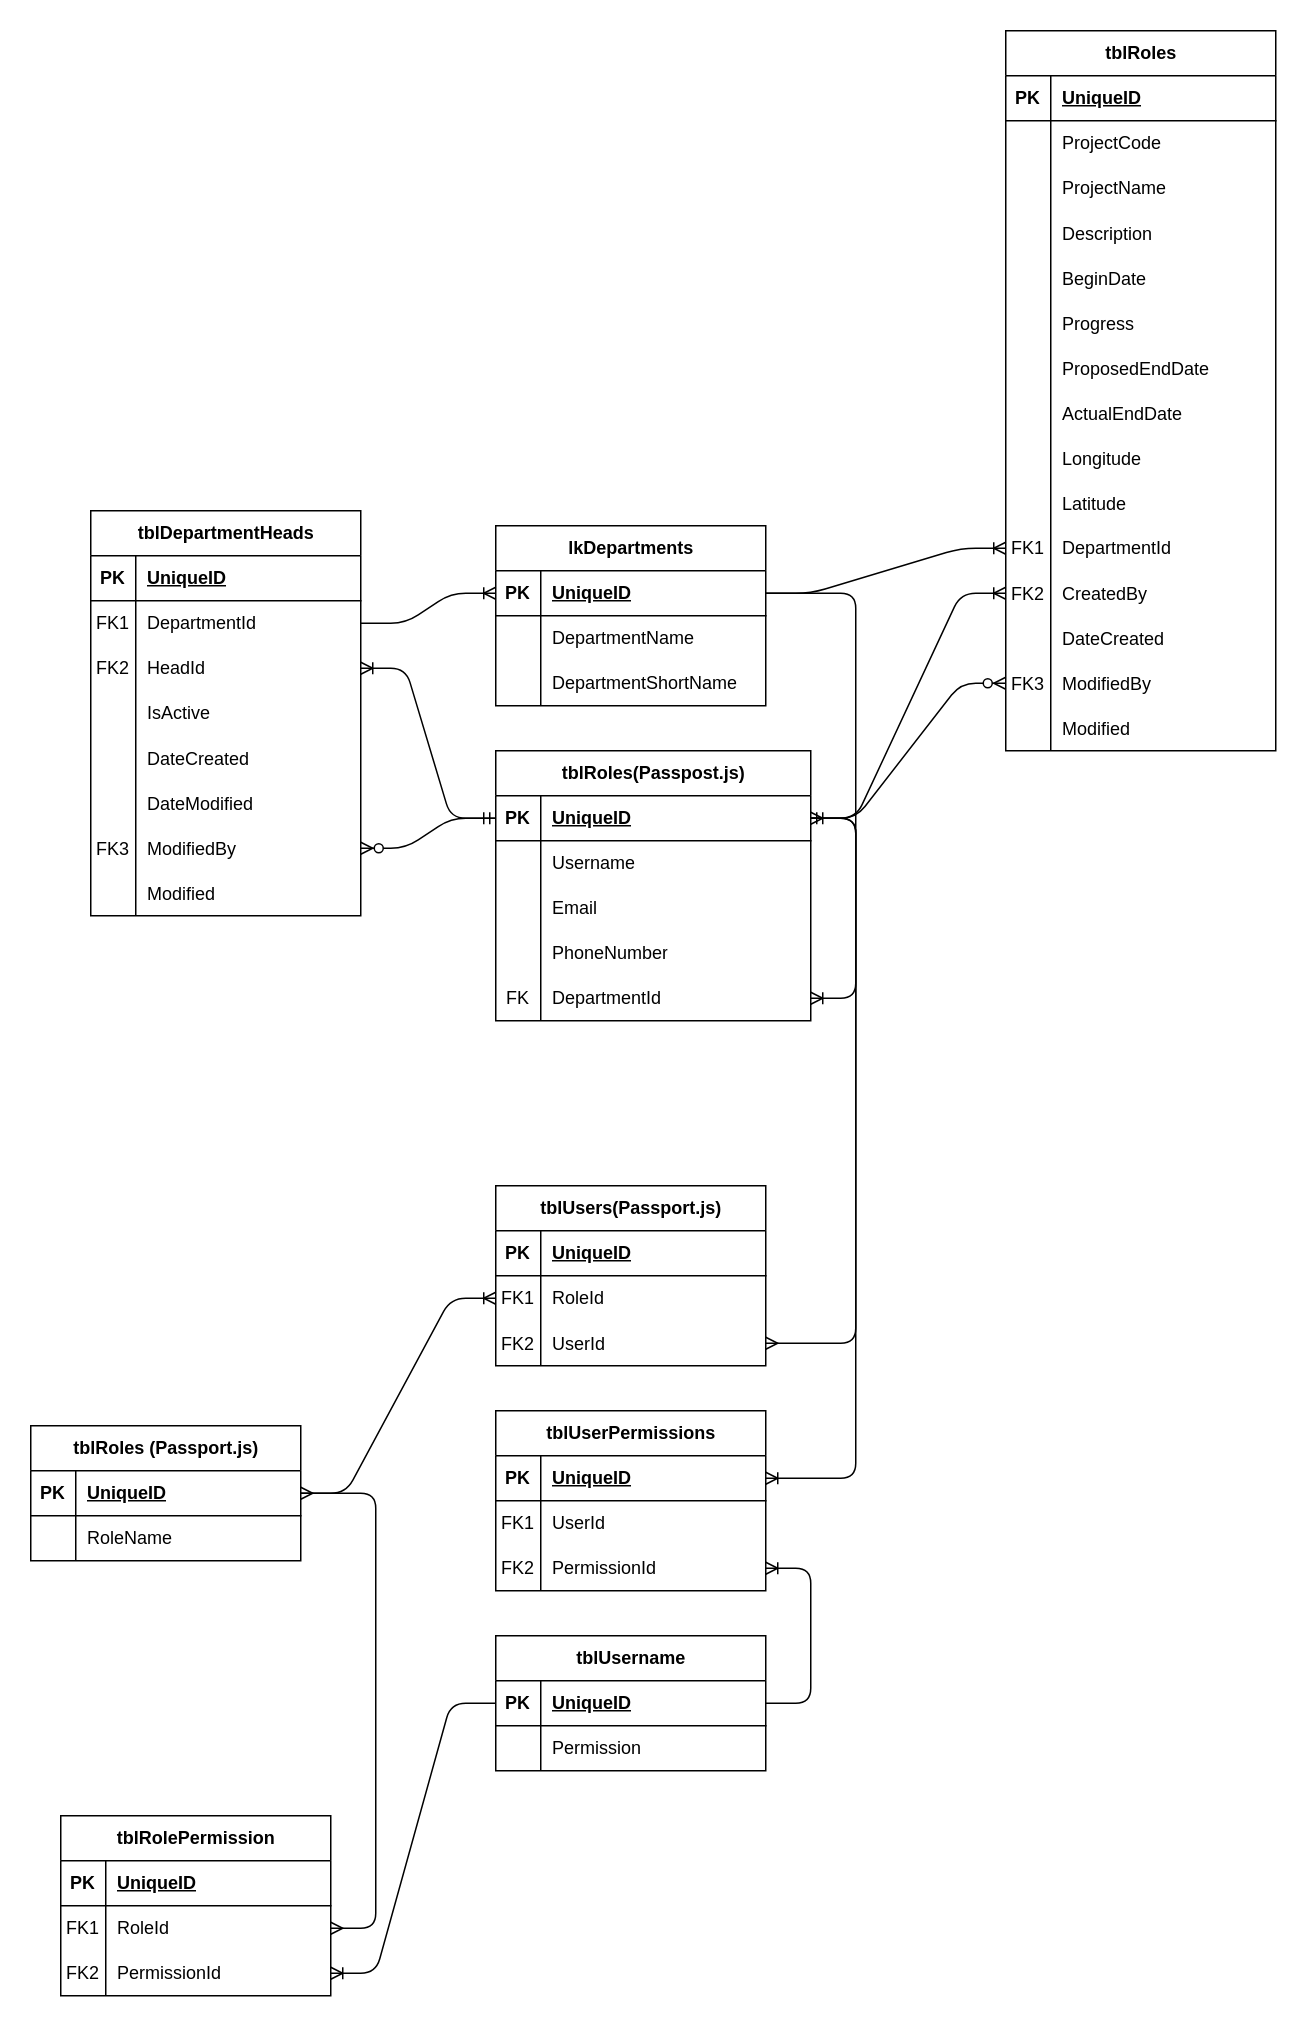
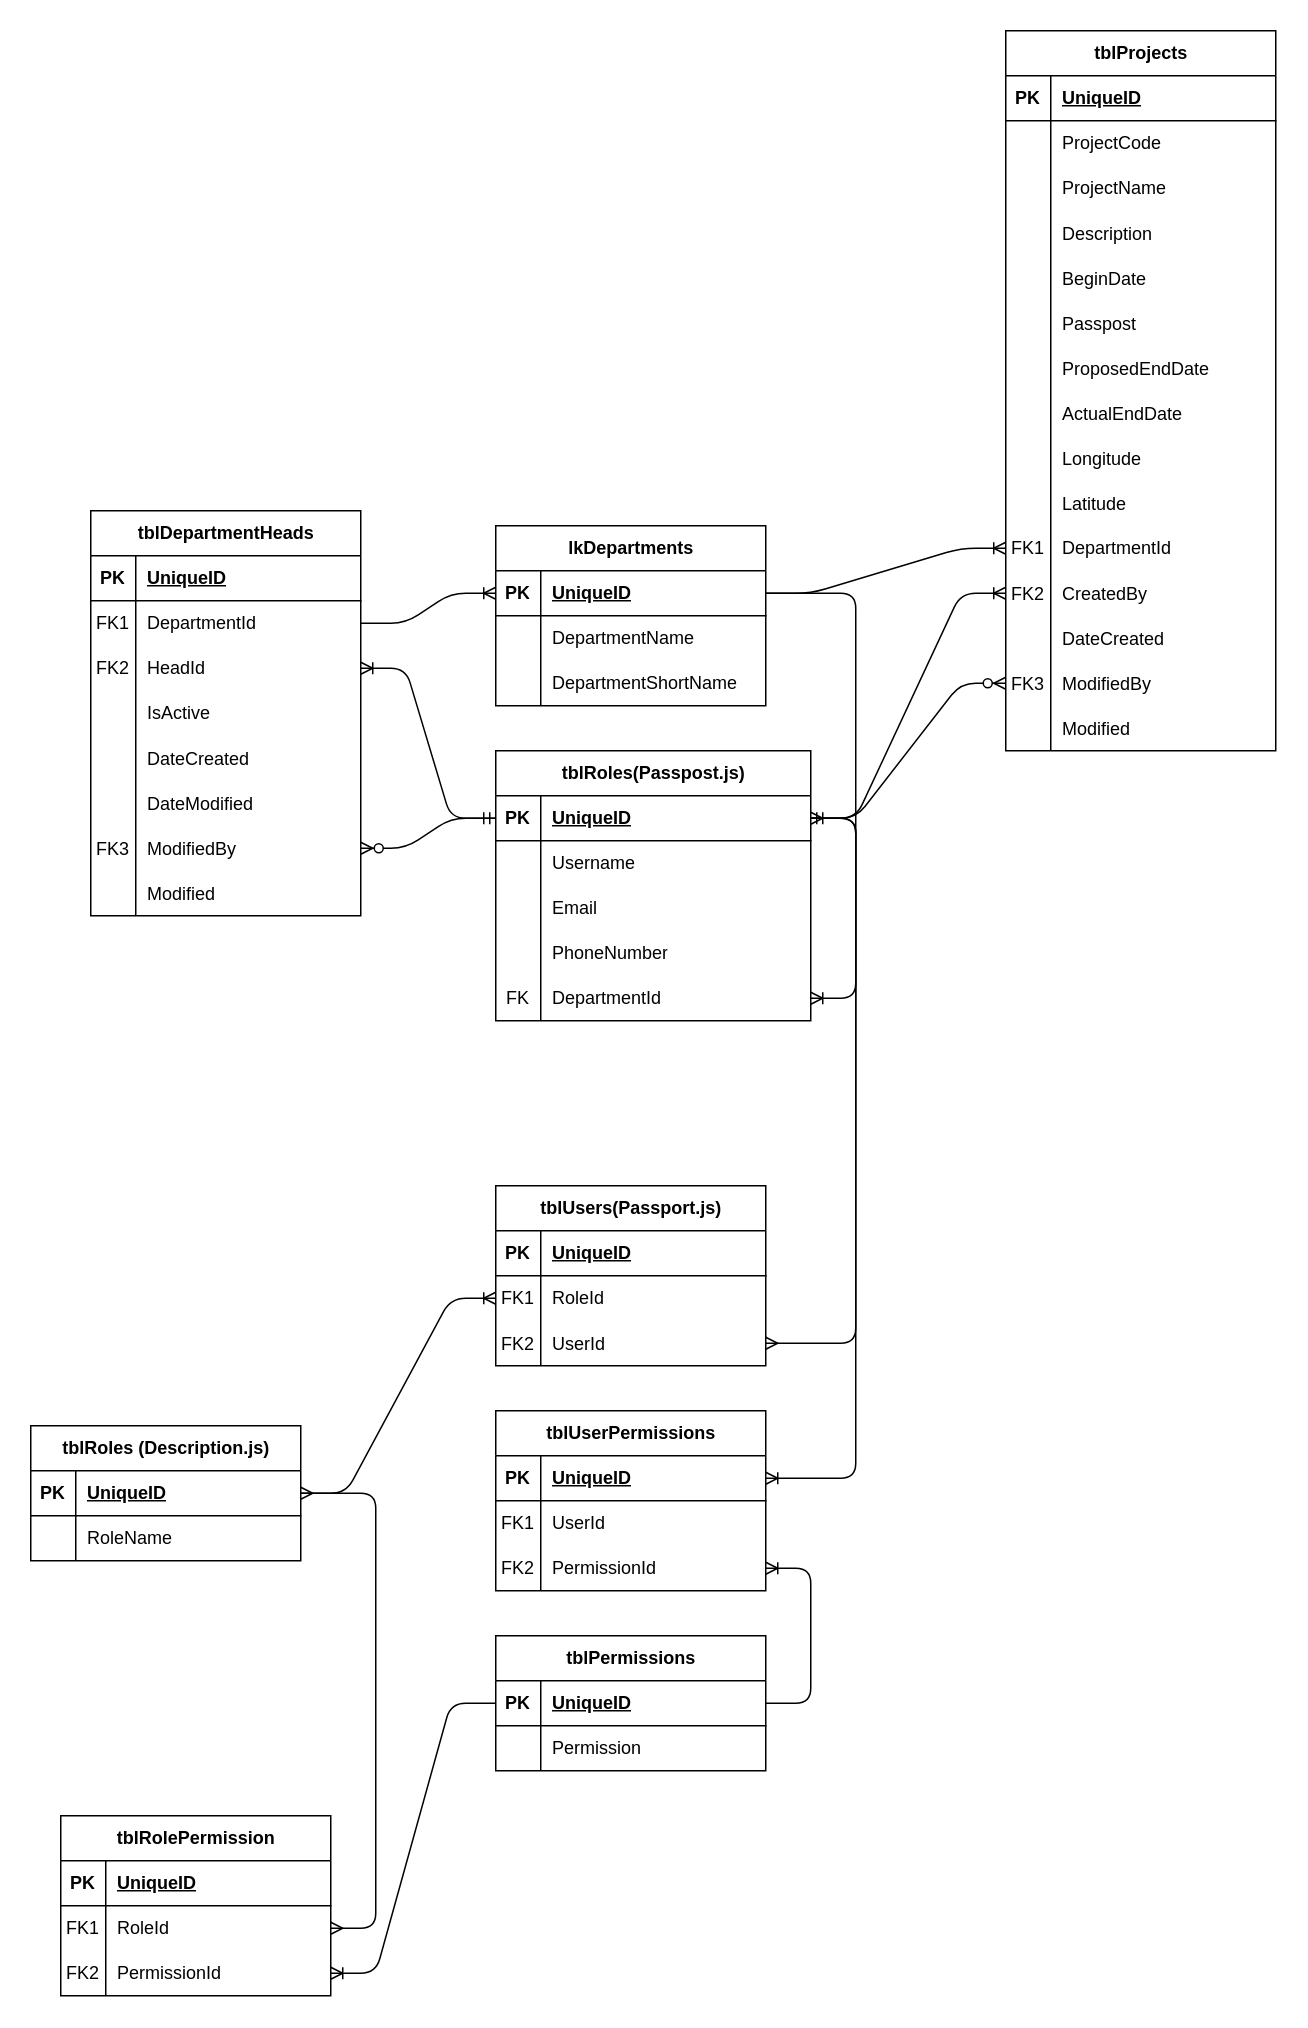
node "tblRoles": label "tblRoles" -> "tblProjects"
node "Progress": label "Progress" -> "Passpost"
node "tblRoles (Passport.js)": label "tblRoles (Passport.js)" -> "tblRoles (Description.js)"
node "tblUsername": label "tblUsername" -> "tblPermissions"
